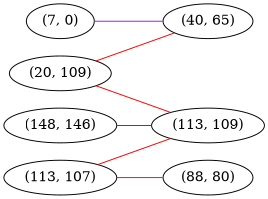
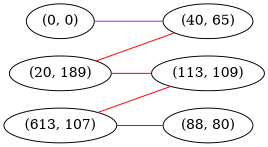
node "(7, 0)": label "(7, 0)" -> "(0, 0)"
node "(20, 109)": label "(20, 109)" -> "(20, 189)"
node "(148, 146)": removed
node "(113, 107)": label "(113, 107)" -> "(613, 107)"
